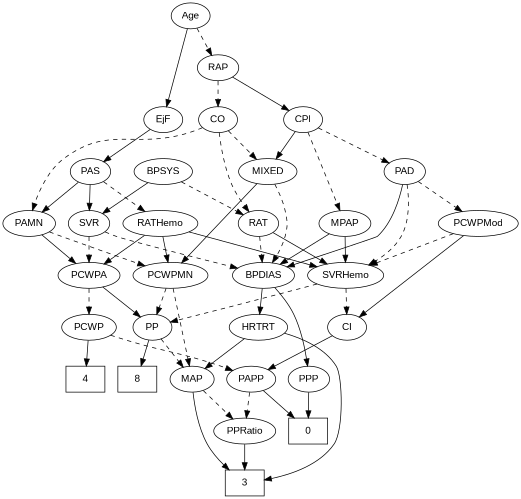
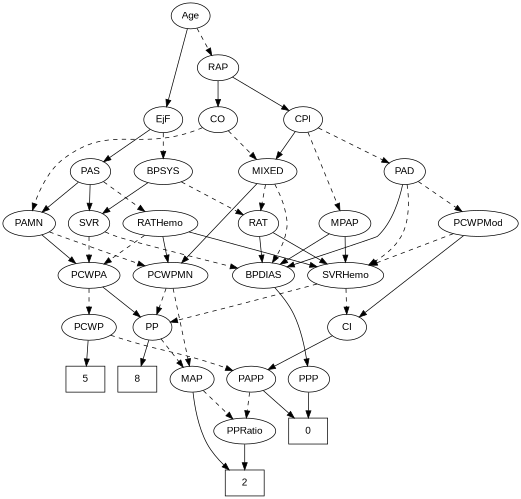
edge "RAP" -> "CO": style dashed -> solid
edge "EjF" -> "BPSYS": added
edge "CO" -> "RAT": now "MIXED" -> "RAT"
edge "RAT" -> "BPDIAS": style dashed -> solid
edge "RATHemo" -> "PCWPA": style solid -> dashed
node "HRTRT": removed
node "4": label "4" -> "5"
node "3": label "3" -> "2"
